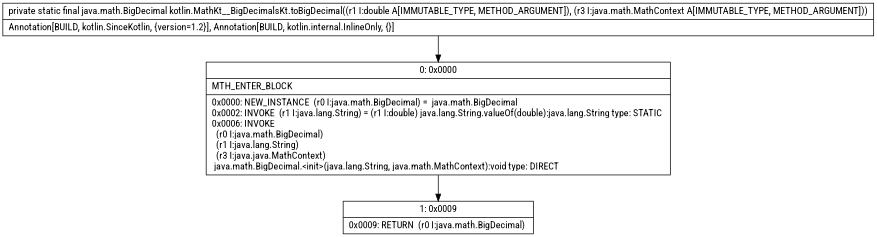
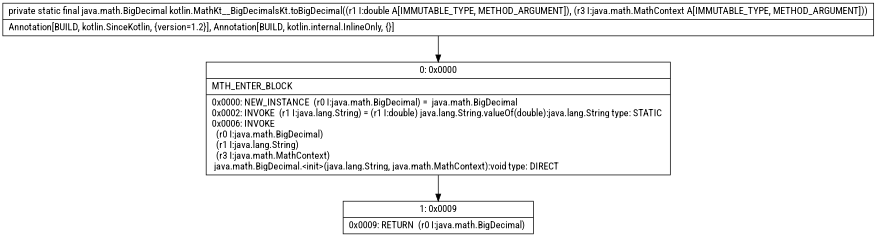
node "0: 0x0000": text "(r3 I:java.java.MathContext)" -> "(r3 I:java.math.MathContext)"
